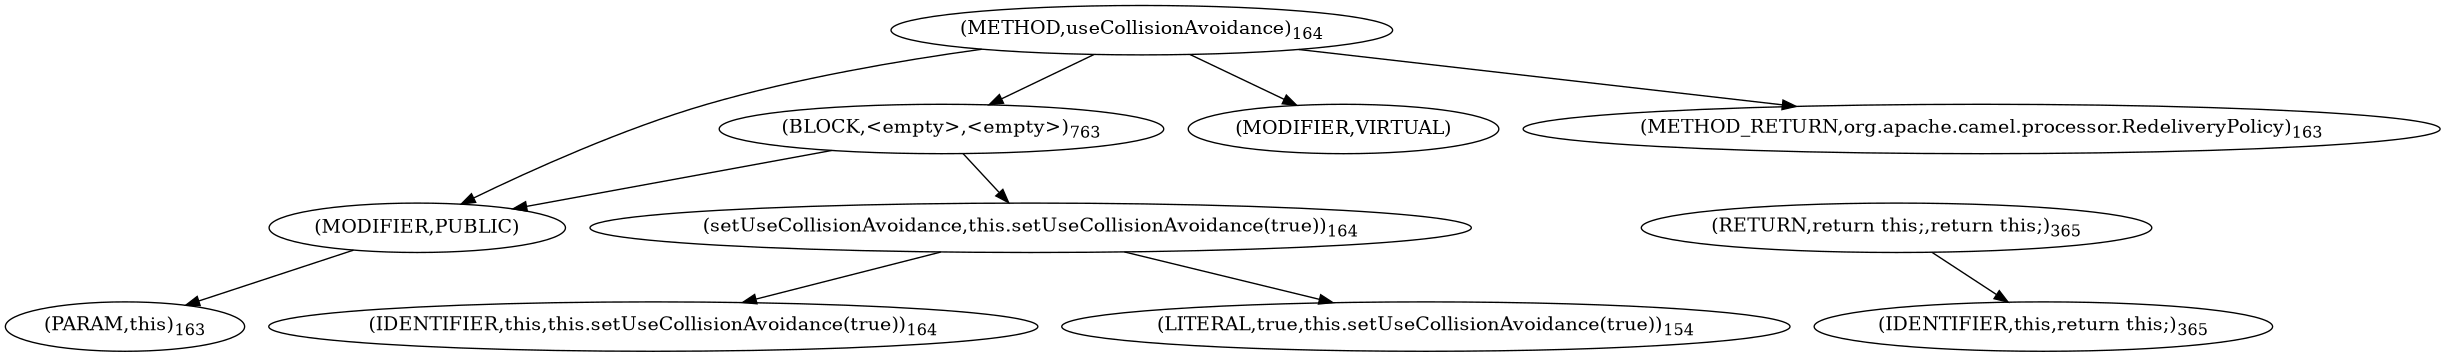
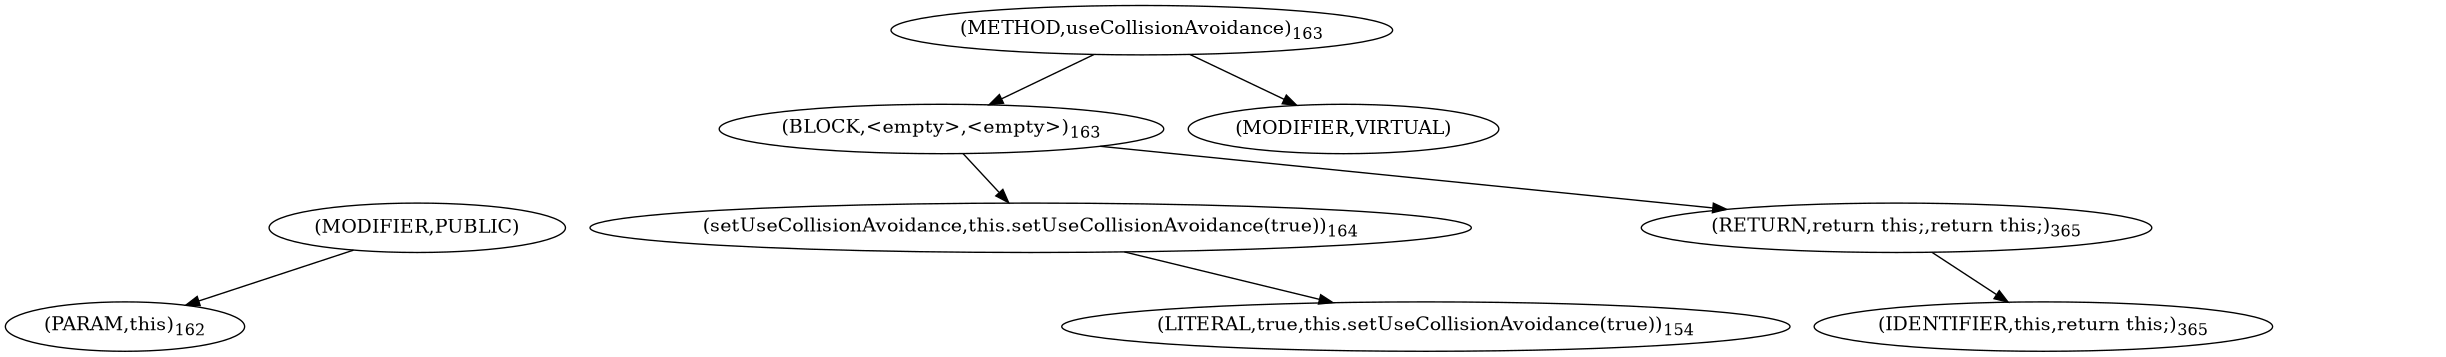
node "(METHOD,useCollisionAvoidance)": text "164" -> "163"
edge "(METHOD,useCollisionAvoidance)" -> "(MODIFIER,PUBLIC)": removed
node "(BLOCK,<empty>,<empty>)": text "763" -> "163"
node "(METHOD_RETURN,org.apache.camel.processor.RedeliveryPolicy)": removed
edge "(BLOCK,<empty>,<empty>)" -> "(MODIFIER,PUBLIC)": now "(BLOCK,<empty>,<empty>)" -> "(RETURN,return this;,return this;)"
node "(PARAM,this)": text "163" -> "162"
node "(IDENTIFIER,this,this.setUseCollisionAvoidance(true))": removed
